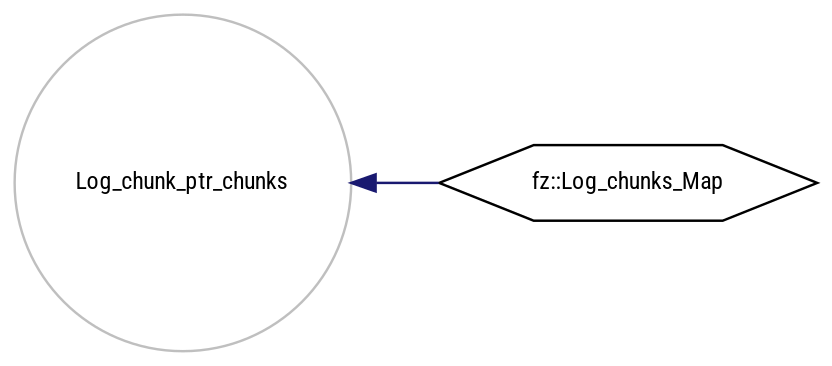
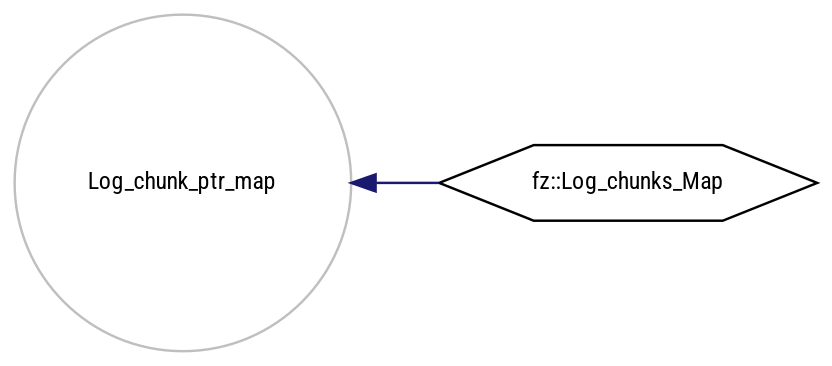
node "Log_chunk_ptr_chunks": label "Log_chunk_ptr_chunks" -> "Log_chunk_ptr_map"
